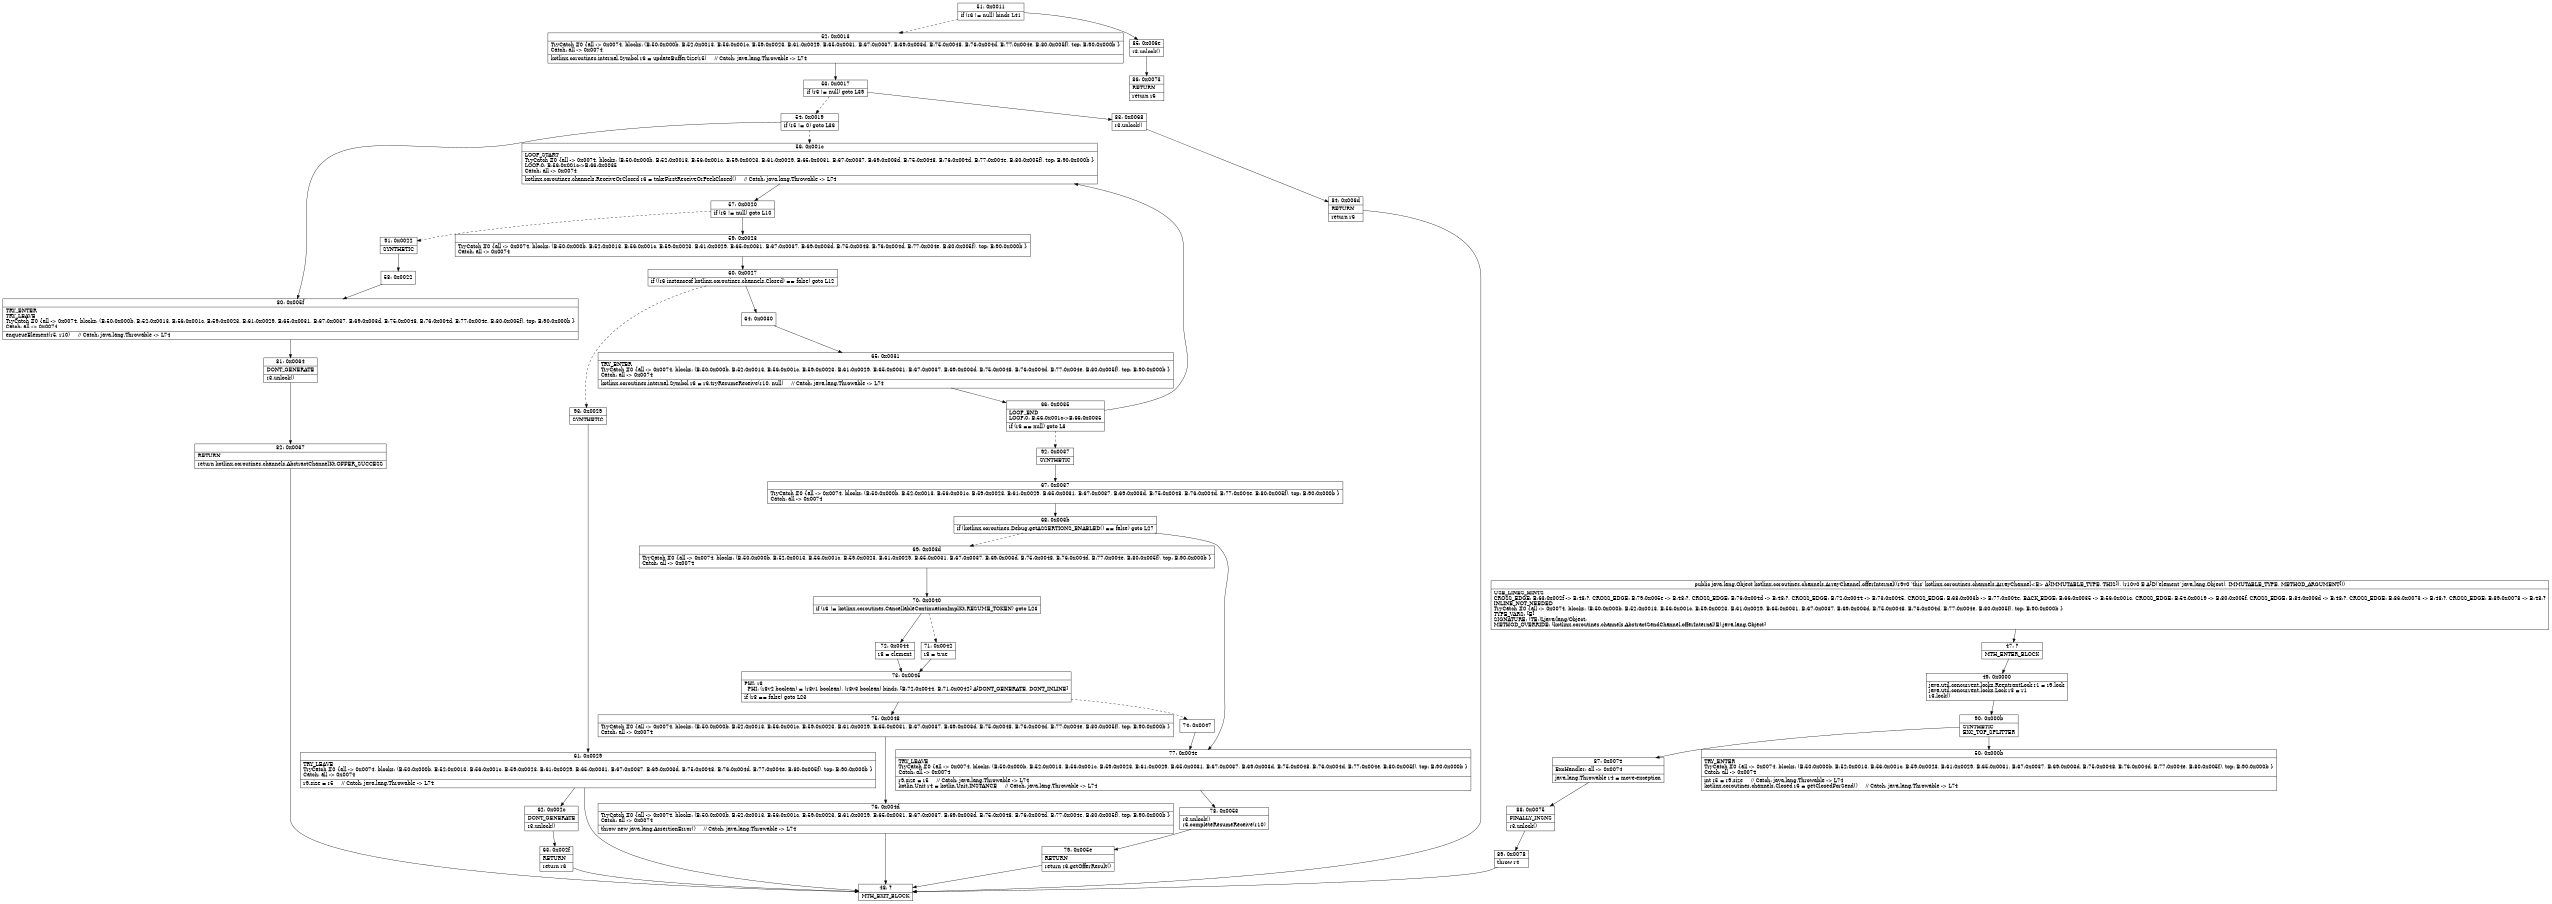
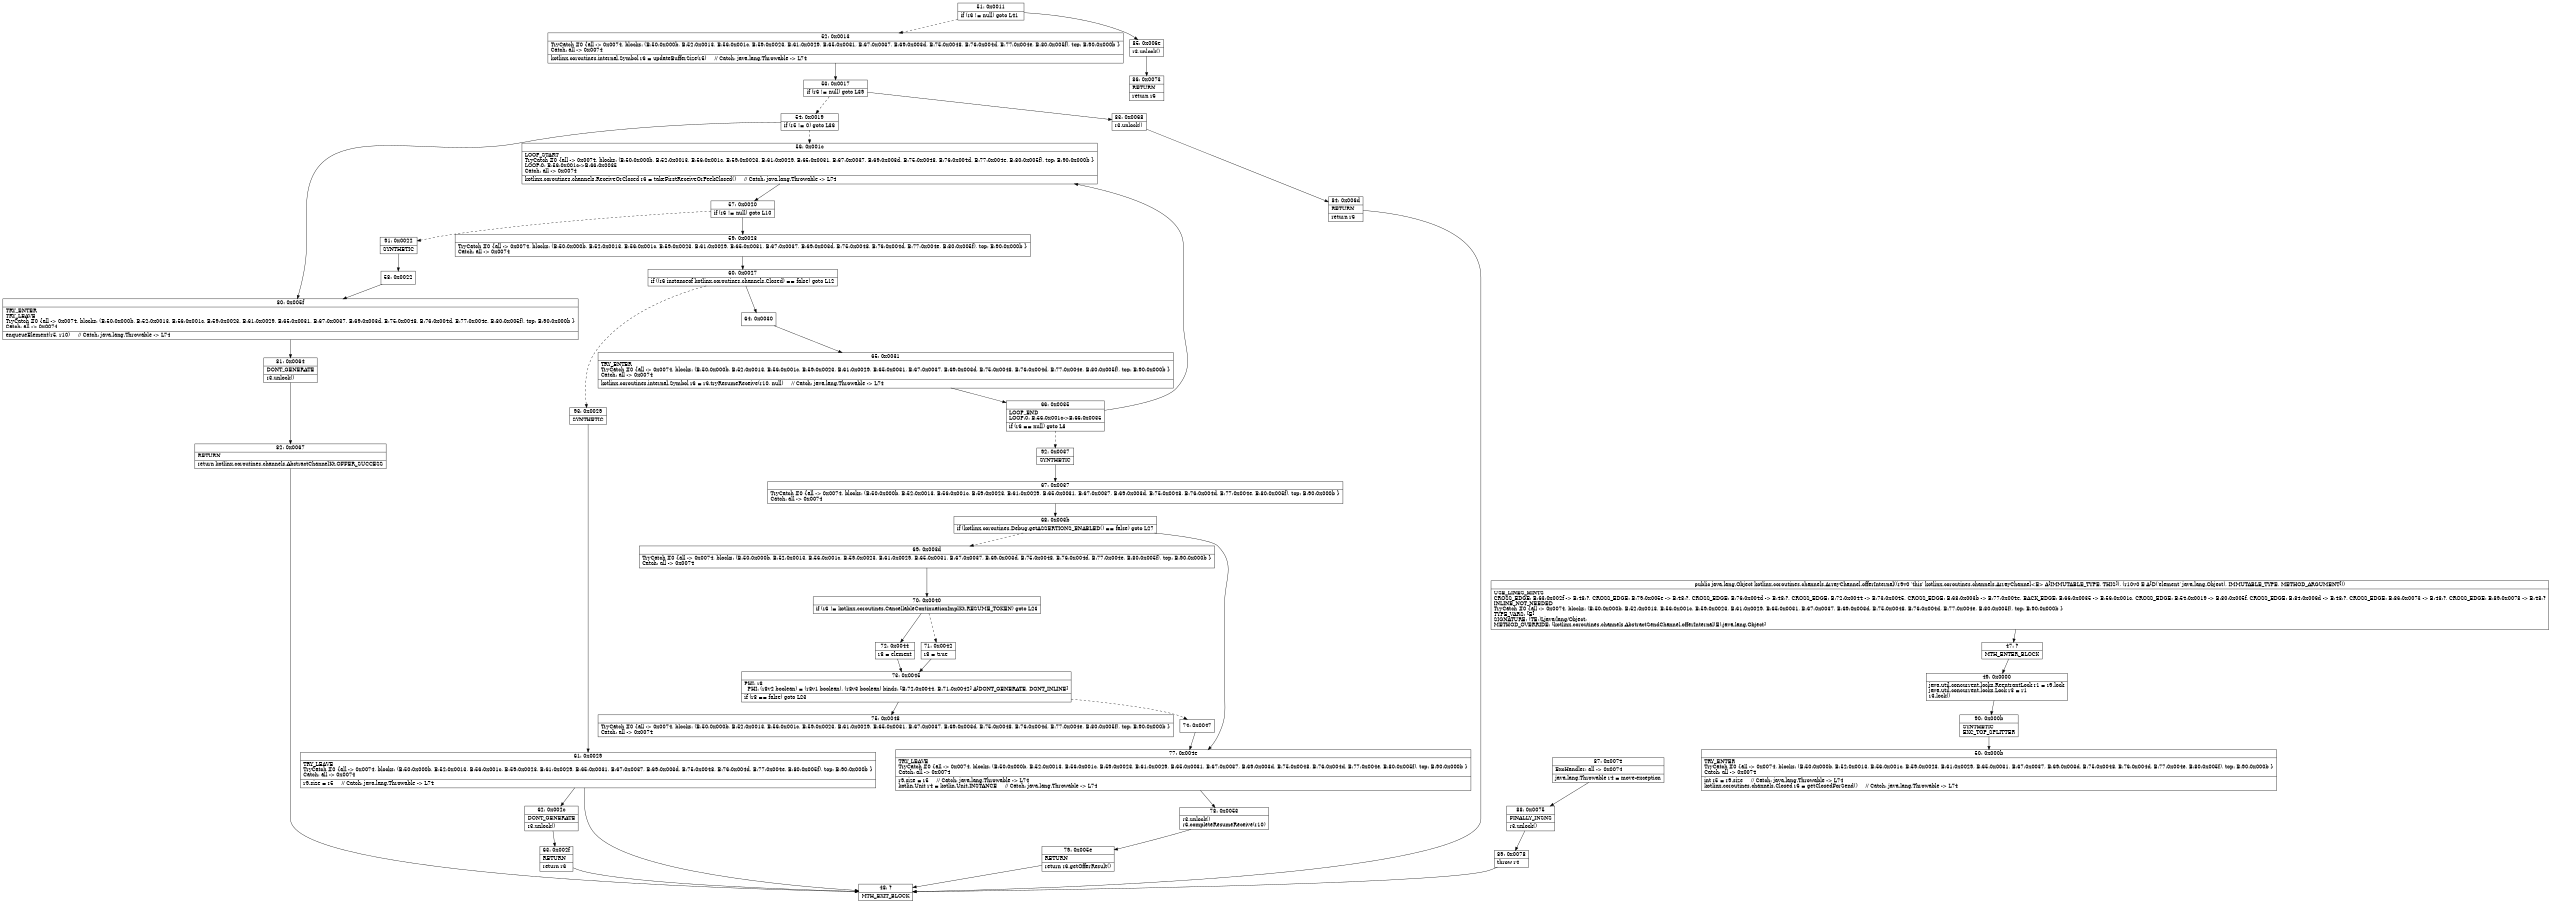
node "51: 0x0011": text "if (r6 != null) binds L41" -> "if (r6 != null) goto L41"
edge "90: 0x000b" -> "87: 0x0074": removed
node "76: 0x004d": removed
